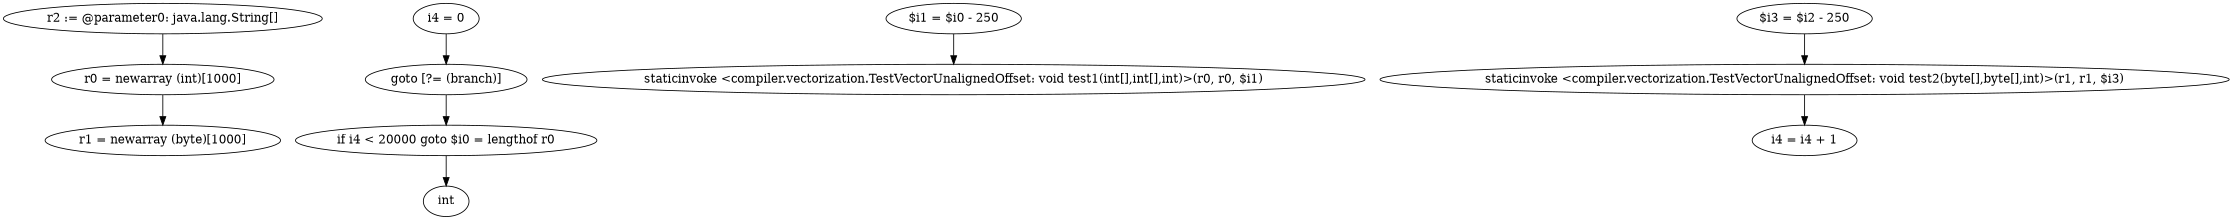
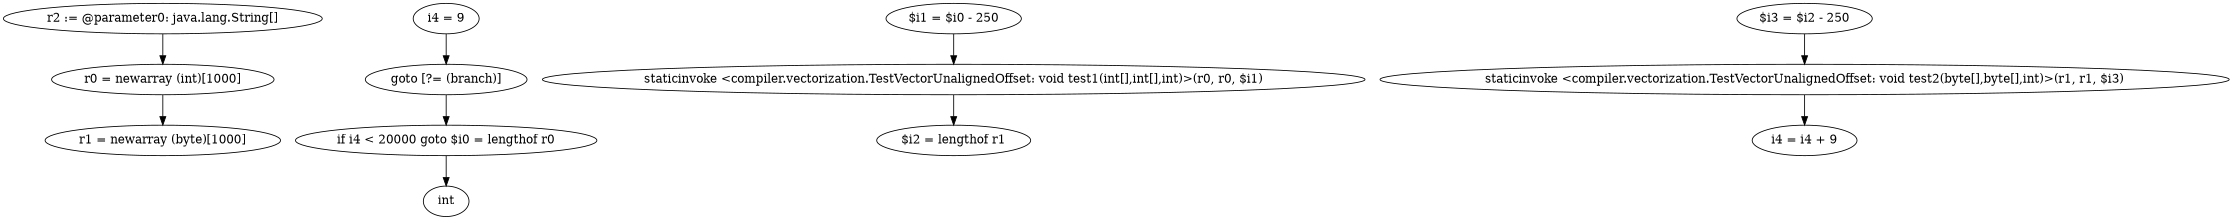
node "i4 = 0": label "i4 = 0" -> "i4 = 9"
node "$i2 = lengthof r1": added
node "i4 = i4 + 1": label "i4 = i4 + 1" -> "i4 = i4 + 9"
